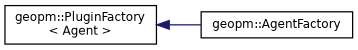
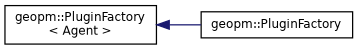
node "geopm::AgentFactory": label "geopm::AgentFactory" -> "geopm::PluginFactory"
